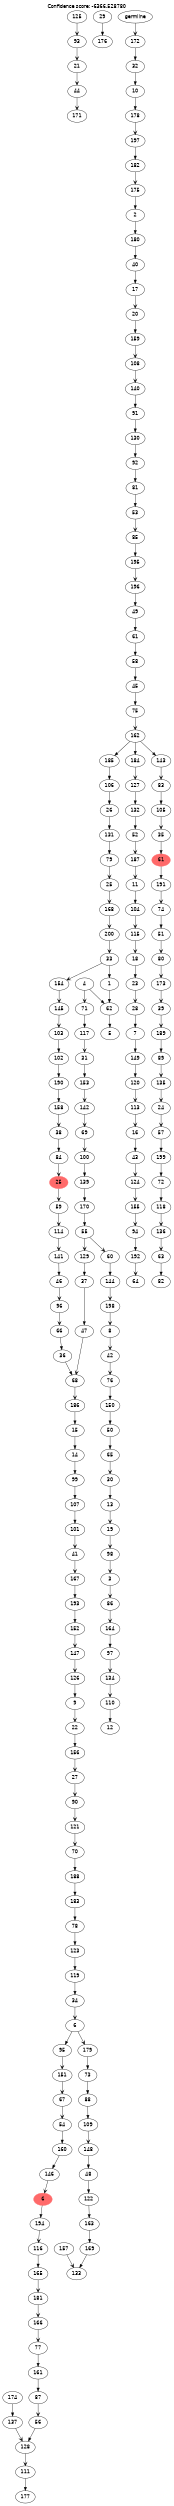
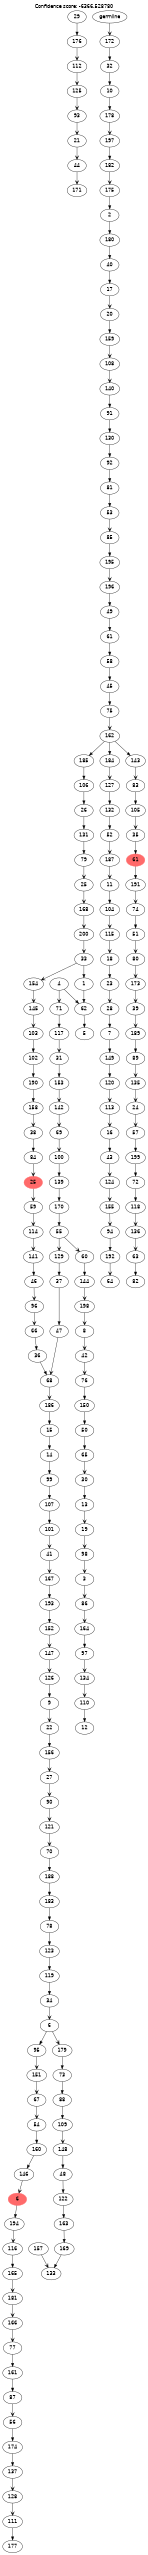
node "112": added
edge "56" -> "128": now "56" -> "174"
